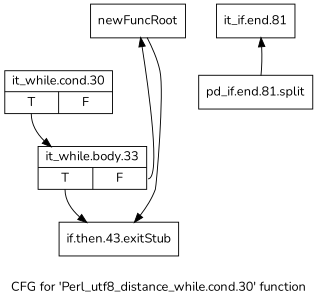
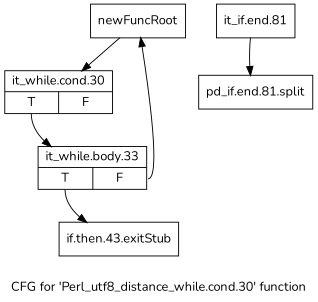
edge "pd_if.end.81.split" -> "it_if.end.81": reversed
edge "newFuncRoot" -> "if.then.43.exitStub": now "newFuncRoot" -> "it_while.cond.30"
